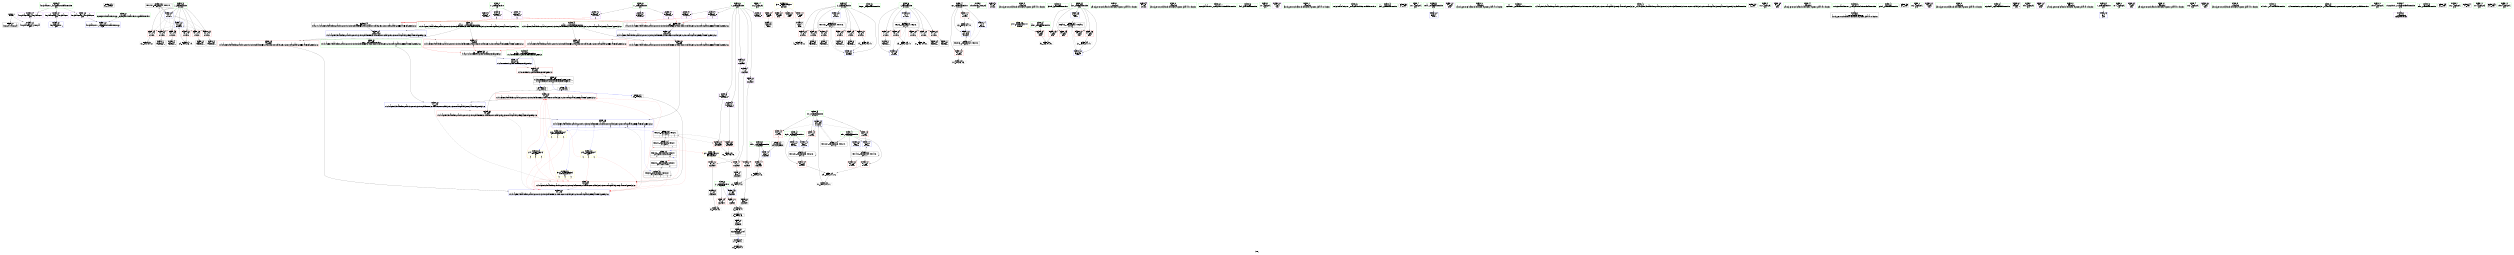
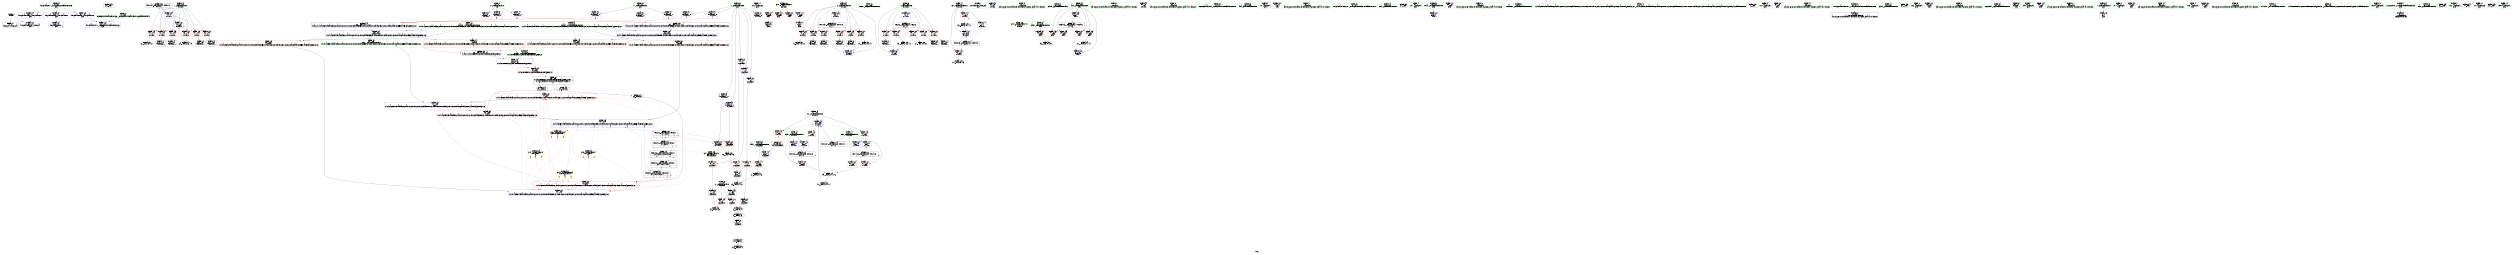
node "NodeID: 346": text "306 = GLOBAL()" -> "306 = PHI()"
node "NodeID: 68": removed
